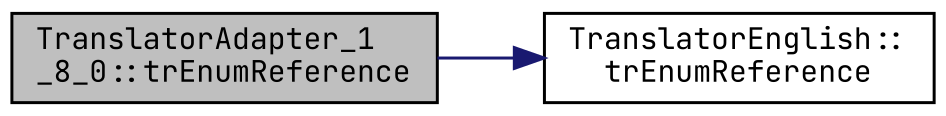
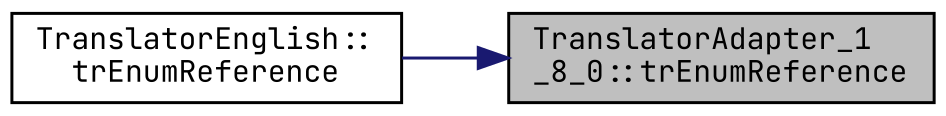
edge "TranslatorAdapter_1 _8_0::trEnumReference" -> "TranslatorEnglish:: trEnumReference": reversed
